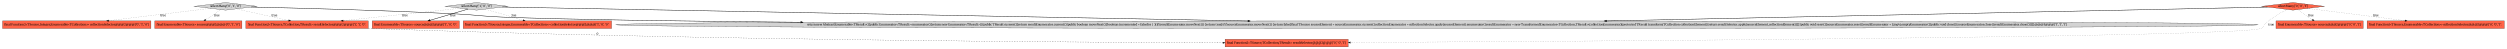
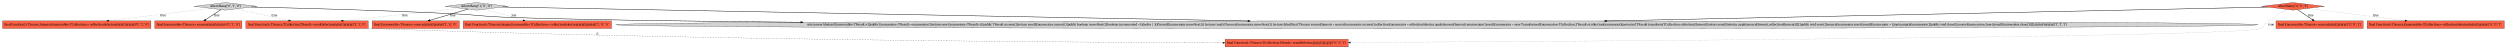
edge "selectMany['0', '1', '0']" -> "final Enumerable<TSource> source@@@2@@@['0', '1', '0']": style dotted -> bold
edge "selectMany['0', '0', '1']" -> "final Enumerable<TSource> source@@@2@@@['0', '0', '1']": style dotted -> bold
